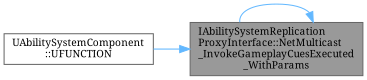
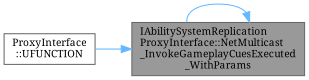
node "UAbilitySystemComponent ::UFUNCTION": label "UAbilitySystemComponent ::UFUNCTION" -> "ProxyInterface ::UFUNCTION"
